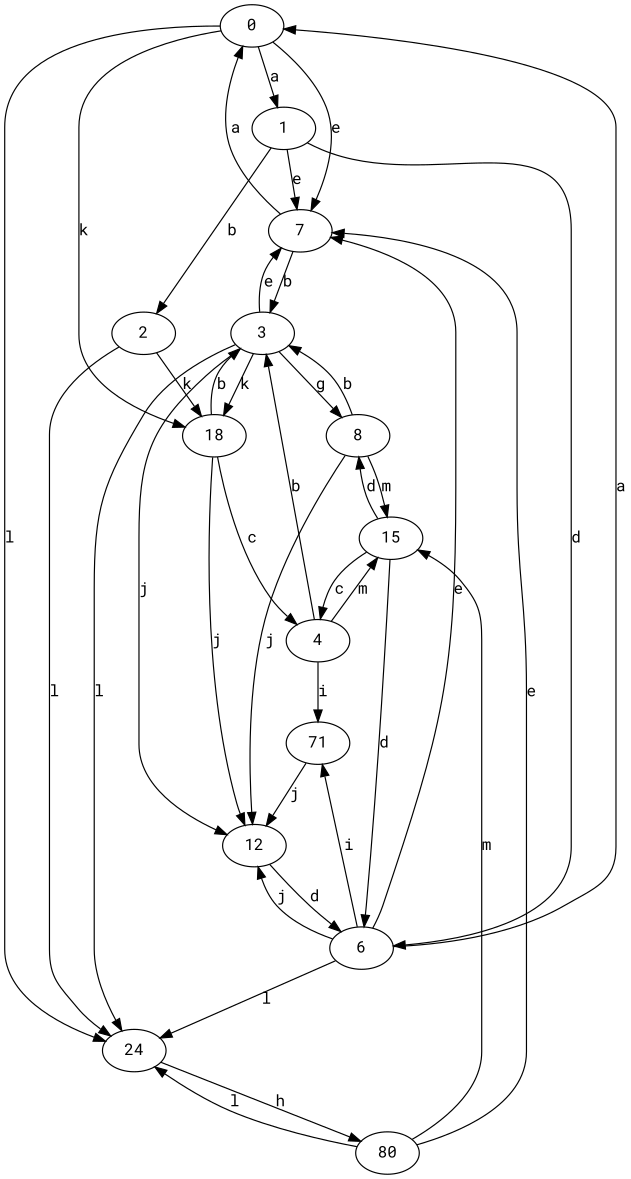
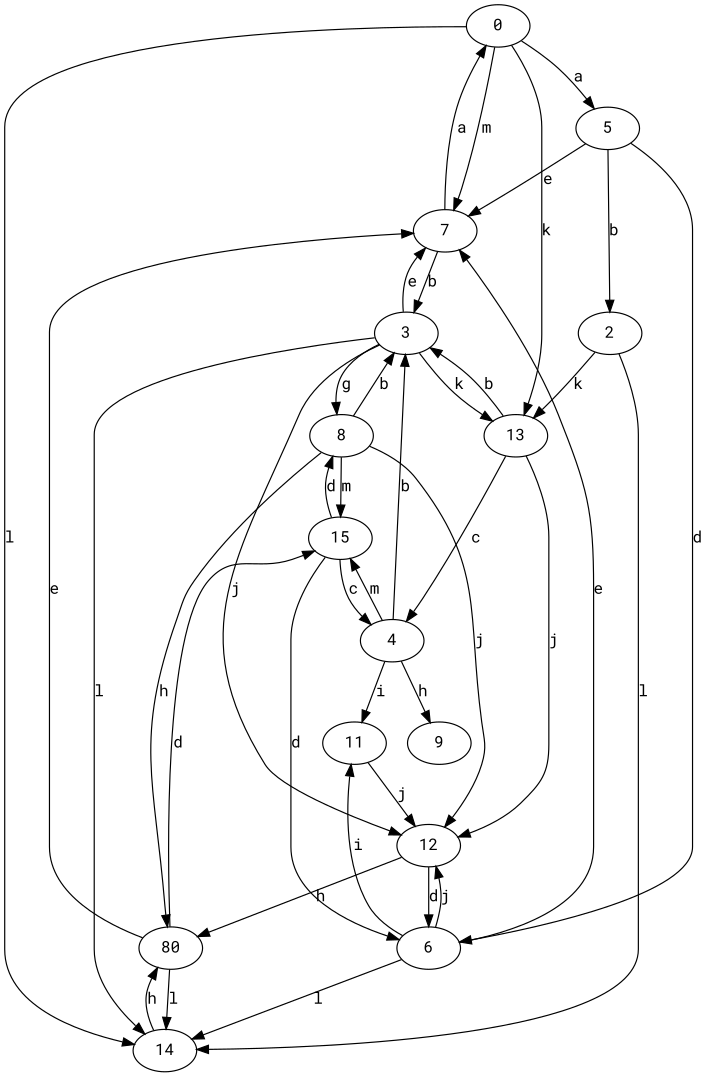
node "1": label "1" -> "5"
edge "0" -> "7": label "e" -> "m"
node "18": label "18" -> "13"
edge "6" -> "0": removed, label "a"
edge "8" -> "80": added, label "h"
node "71": label "71" -> "11"
node "9": added
edge "80" -> "15": label "m" -> "d"
edge "12" -> "80": added, label "h"
node "24": label "24" -> "14"
